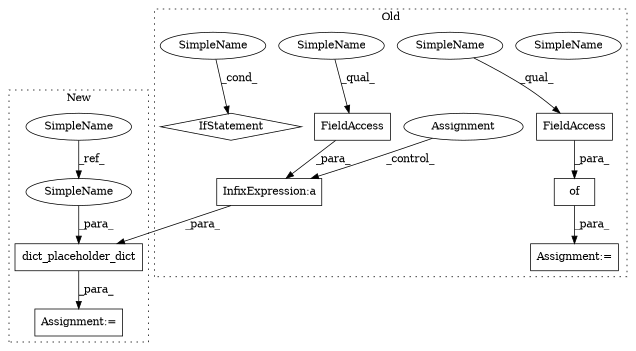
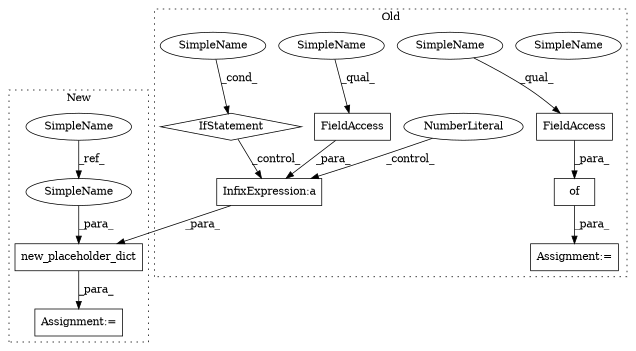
node "Assignment": label "Assignment" -> "NumberLiteral"
edge "IfStatement" -> "InfixExpression:a": added, label "_control_"
node "dict_placeholder_dict": label "dict_placeholder_dict" -> "new_placeholder_dict"
